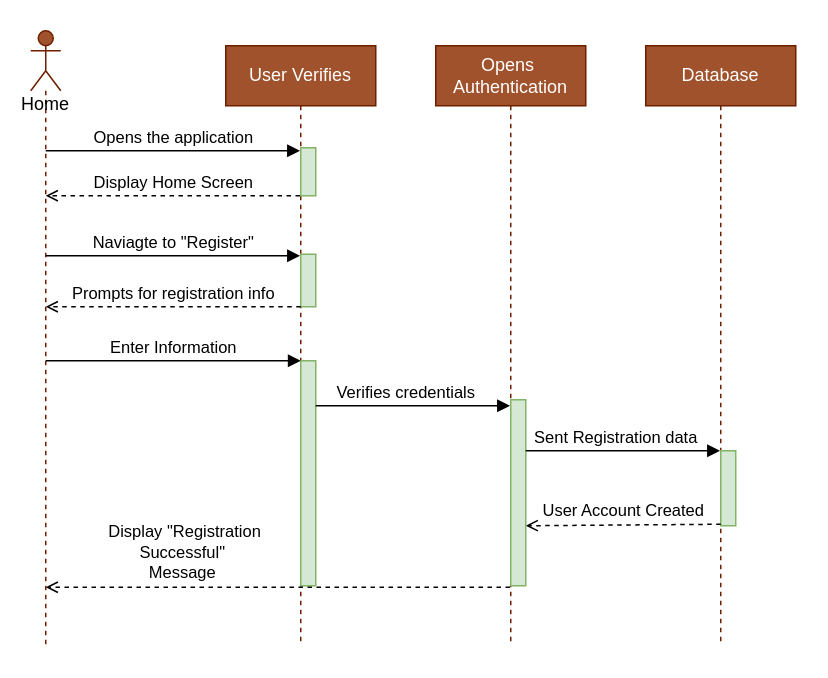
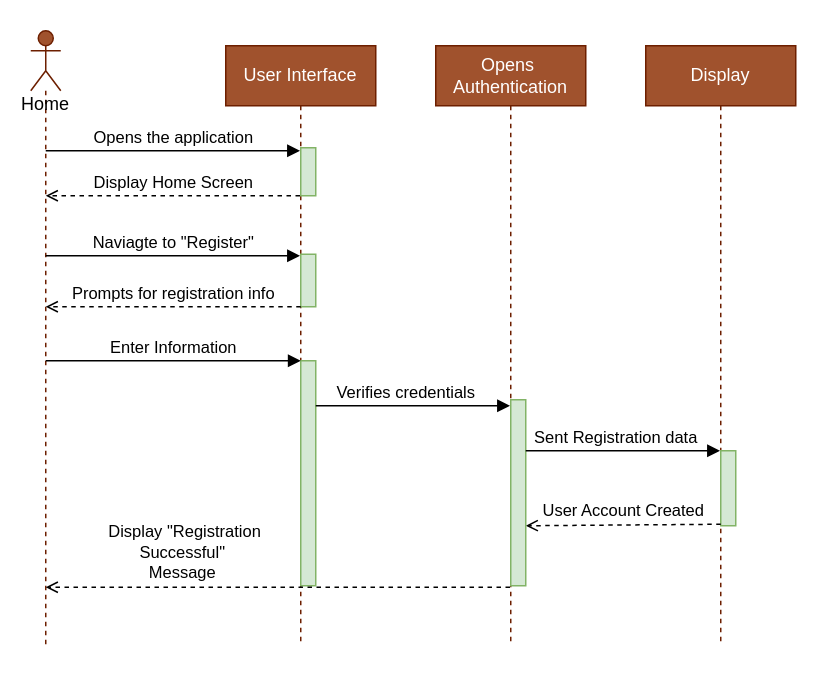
node "User Verifies": label "User Verifies" -> "User Interface"
node "Database": label "Database" -> "Display"
